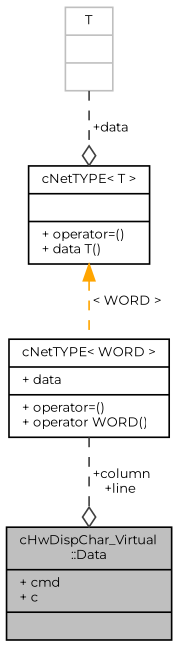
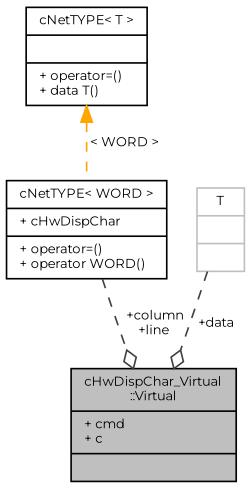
edge "T" -> "cNetTYPE< T >": now "T" -> "cHwDispChar_Virtual"
node "cNetTYPE< WORD >": text "+ data" -> "+ cHwDispChar"
node "cHwDispChar_Virtual": text "::Data" -> "::Virtual"
